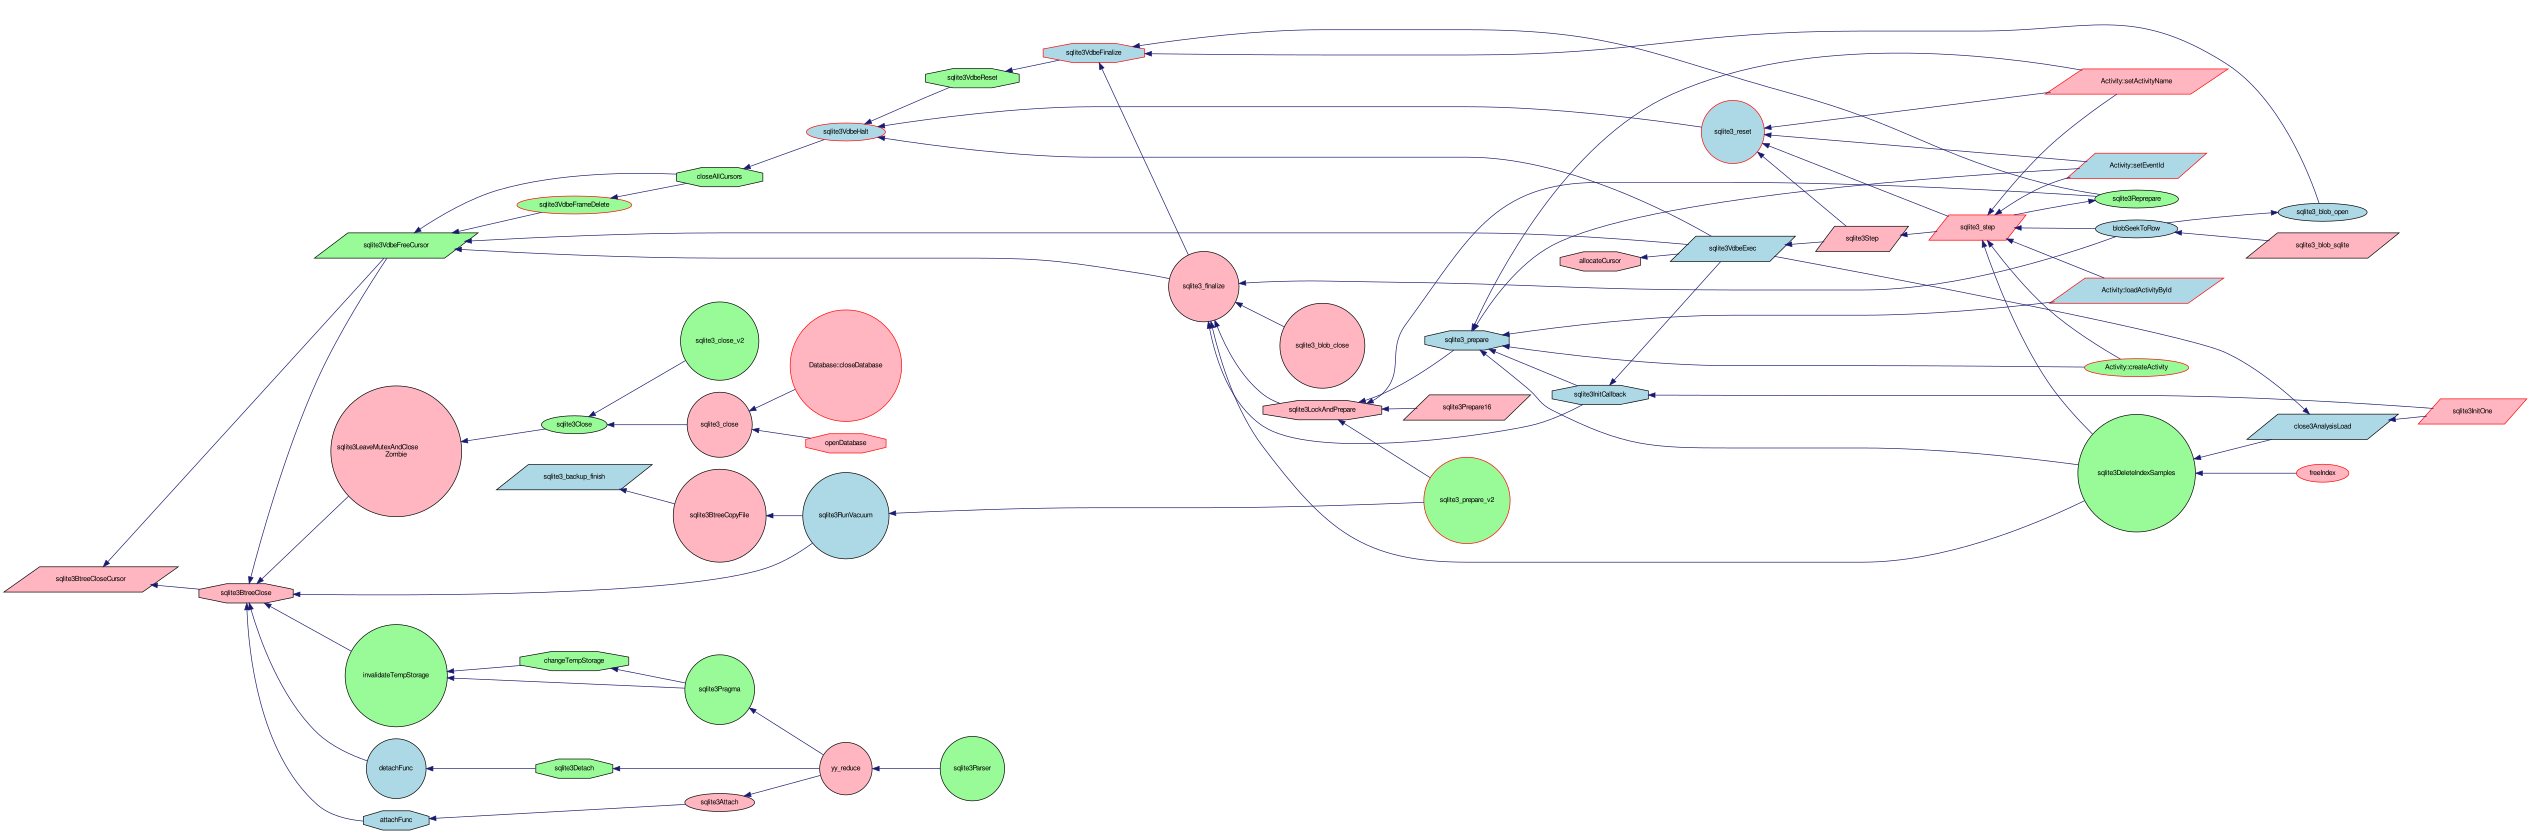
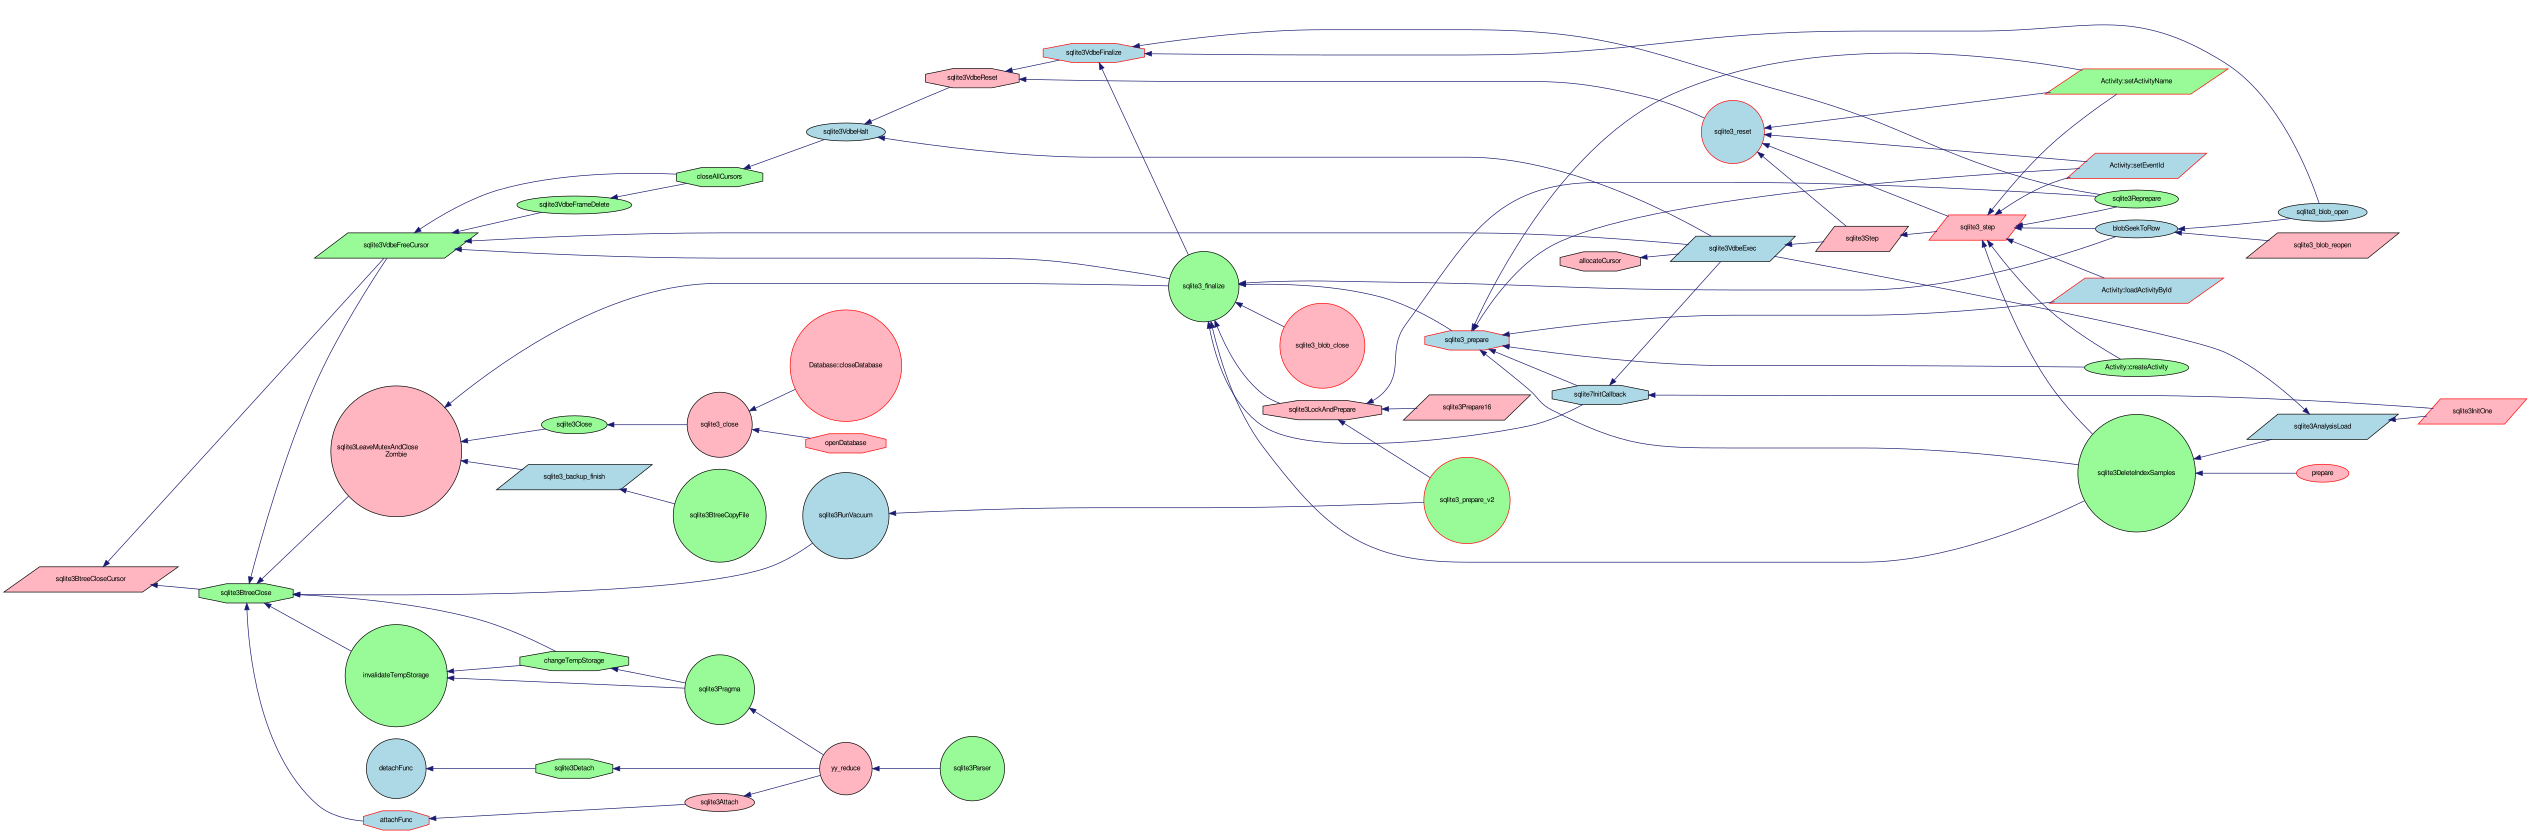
node "sqlite3VdbeReset": fillcolor palegreen -> lightpink
node "Activity::setActivityName": fillcolor lightpink -> palegreen
edge "sqlite3_reset" -> "sqlite3VdbeHalt": now "sqlite3_reset" -> "sqlite3VdbeReset"
node "sqlite3VdbeHalt": color red -> black
node "sqlite3VdbeFrameDelete": color red -> black
edge "sqlite3_step" -> "sqlite3Reprepare": reversed
edge "blobSeekToRow" -> "sqlite3_blob_open": reversed
node "sqlite3_blob_sqlite": label "sqlite3_blob_sqlite" -> "sqlite3_blob_reopen"
edge "sqlite3_finalize" -> "sqlite3LeaveMutexAndClose Zombie": added
node "sqlite3_finalize": fillcolor lightpink -> palegreen
node "sqlite3_prepare": color black -> red
node "sqlite3_close_v2": removed
node "sqlite3_blob_close": color black -> red
node "Activity::createActivity": color red -> black
edge "sqlite3_prepare" -> "sqlite3LockAndPrepare": now "sqlite3_prepare" -> "sqlite3_finalize"
node "sqlite3InitCallback": label "sqlite3InitCallback" -> "sqlite7InitCallback"
node "close3AnalysisLoad": label "close3AnalysisLoad" -> "sqlite3AnalysisLoad"
edge "sqlite3_backup_finish" -> "sqlite3LeaveMutexAndClose Zombie": added
node "freeIndex": label "freeIndex" -> "prepare"
node "sqlite3BtreeCopyFile": fillcolor lightpink -> palegreen
edge "sqlite3RunVacuum" -> "sqlite3BtreeCopyFile": removed
node "sqlite3BtreeClose": fillcolor lightpink -> palegreen
edge "detachFunc" -> "sqlite3BtreeClose": now "changeTempStorage" -> "sqlite3BtreeClose"
node "attachFunc": color black -> red
